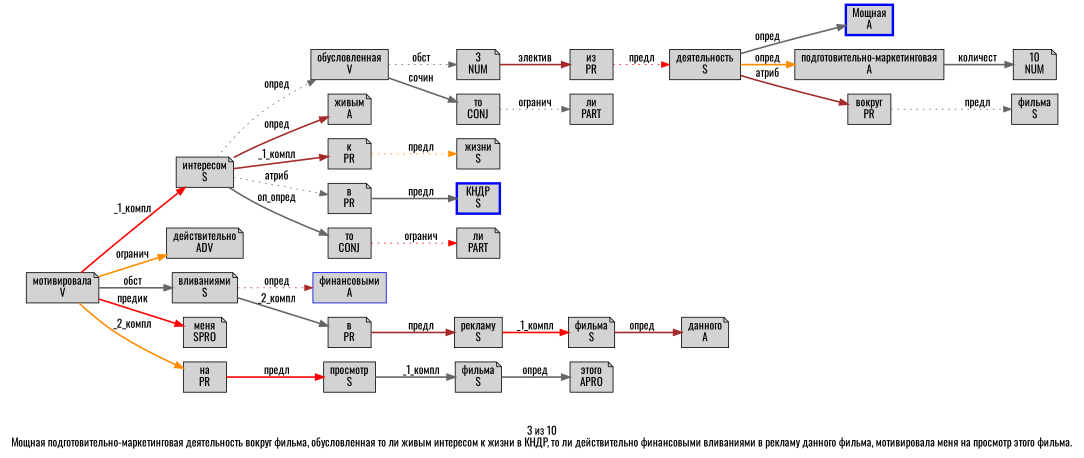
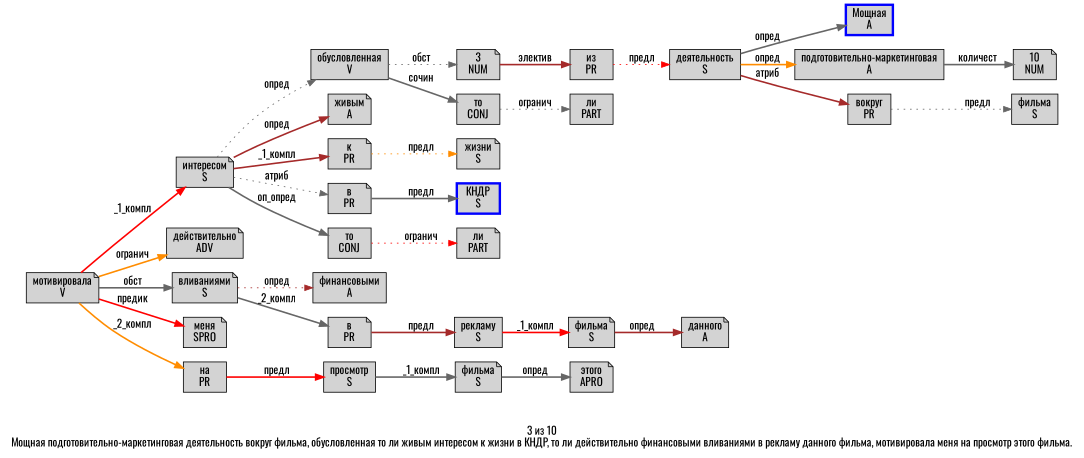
node "финансовыми A": color blue -> black
